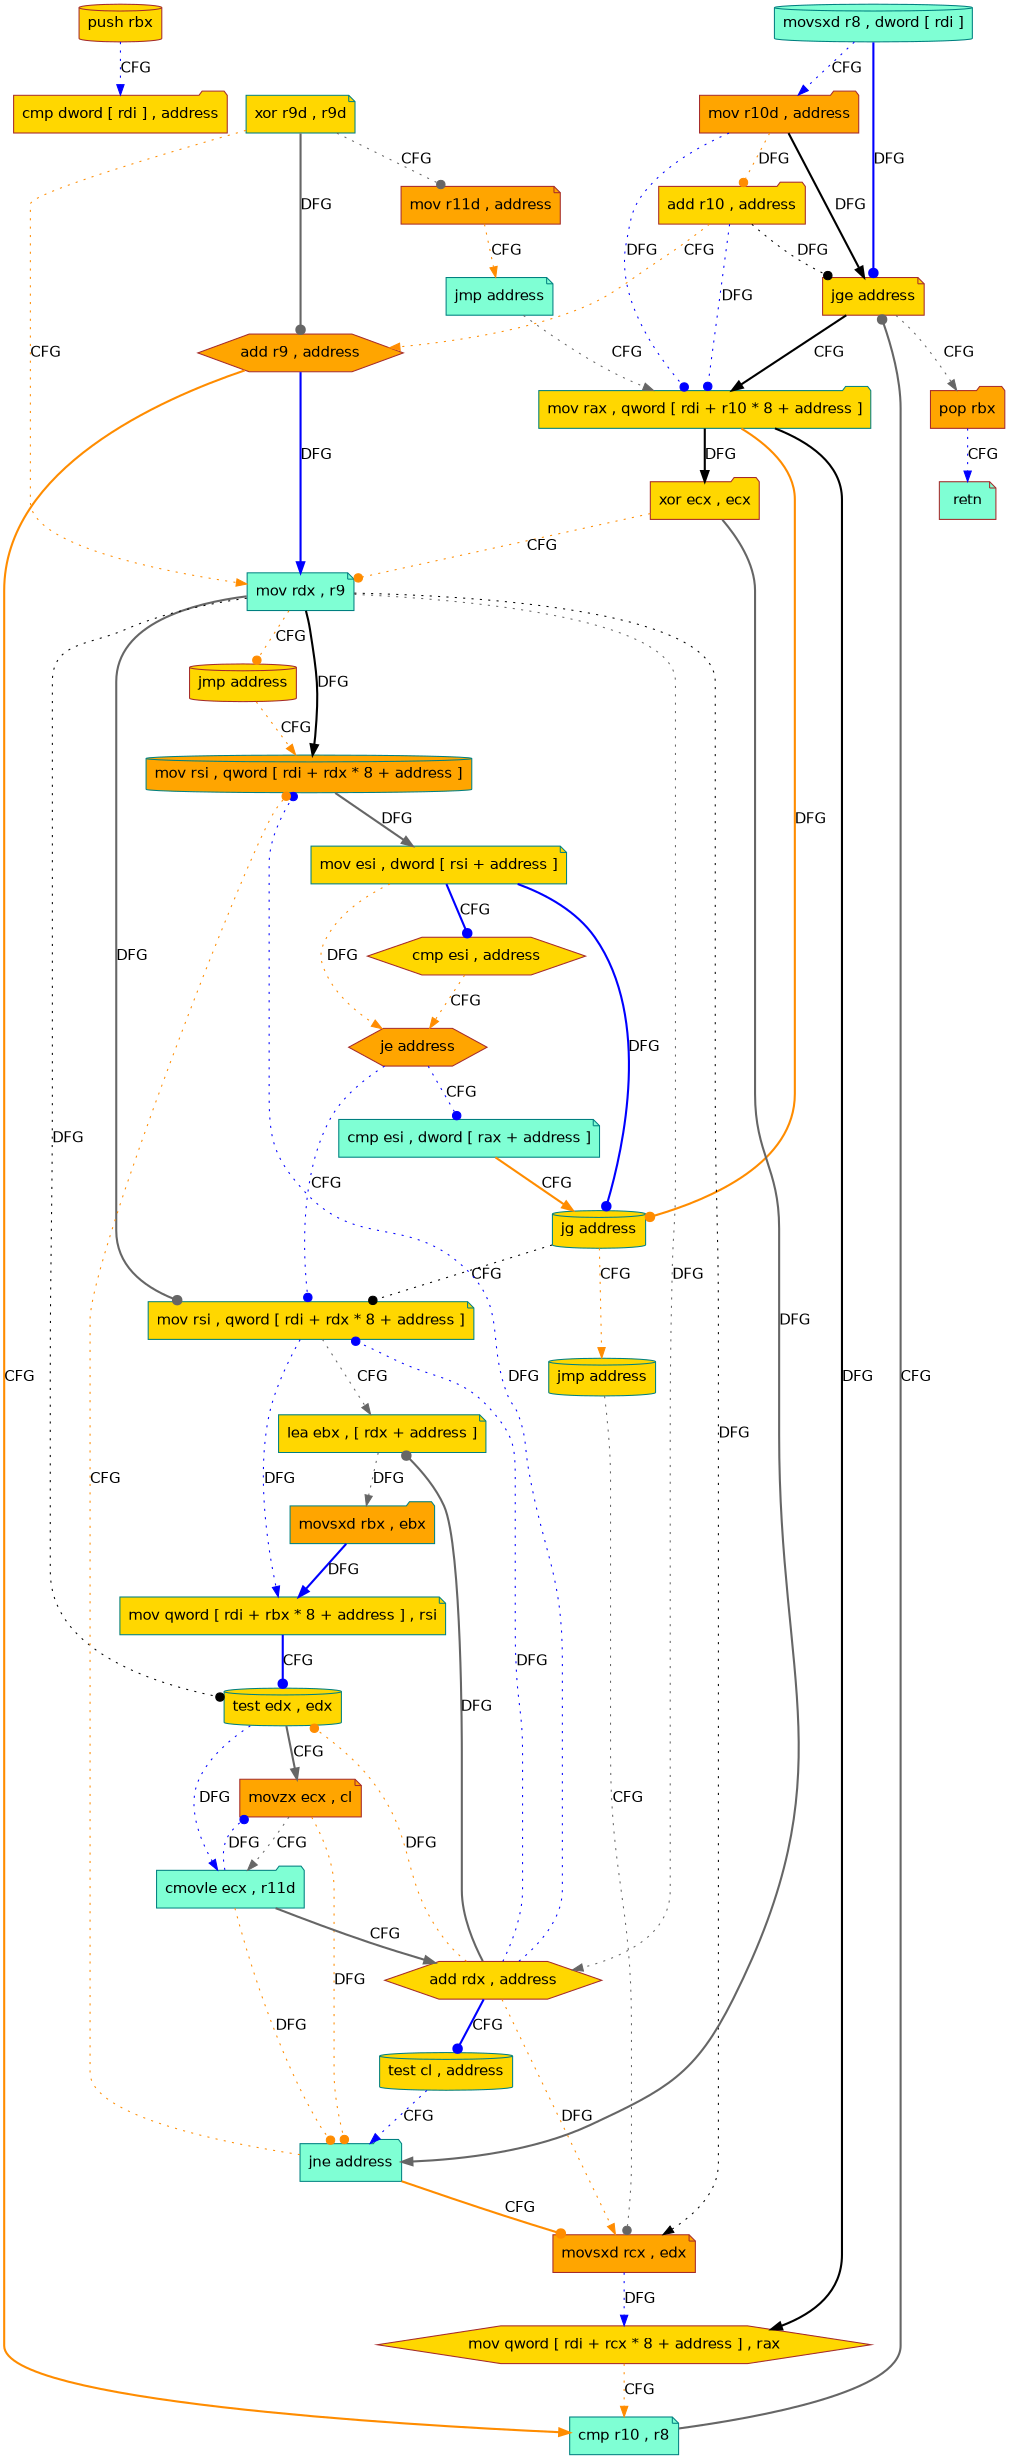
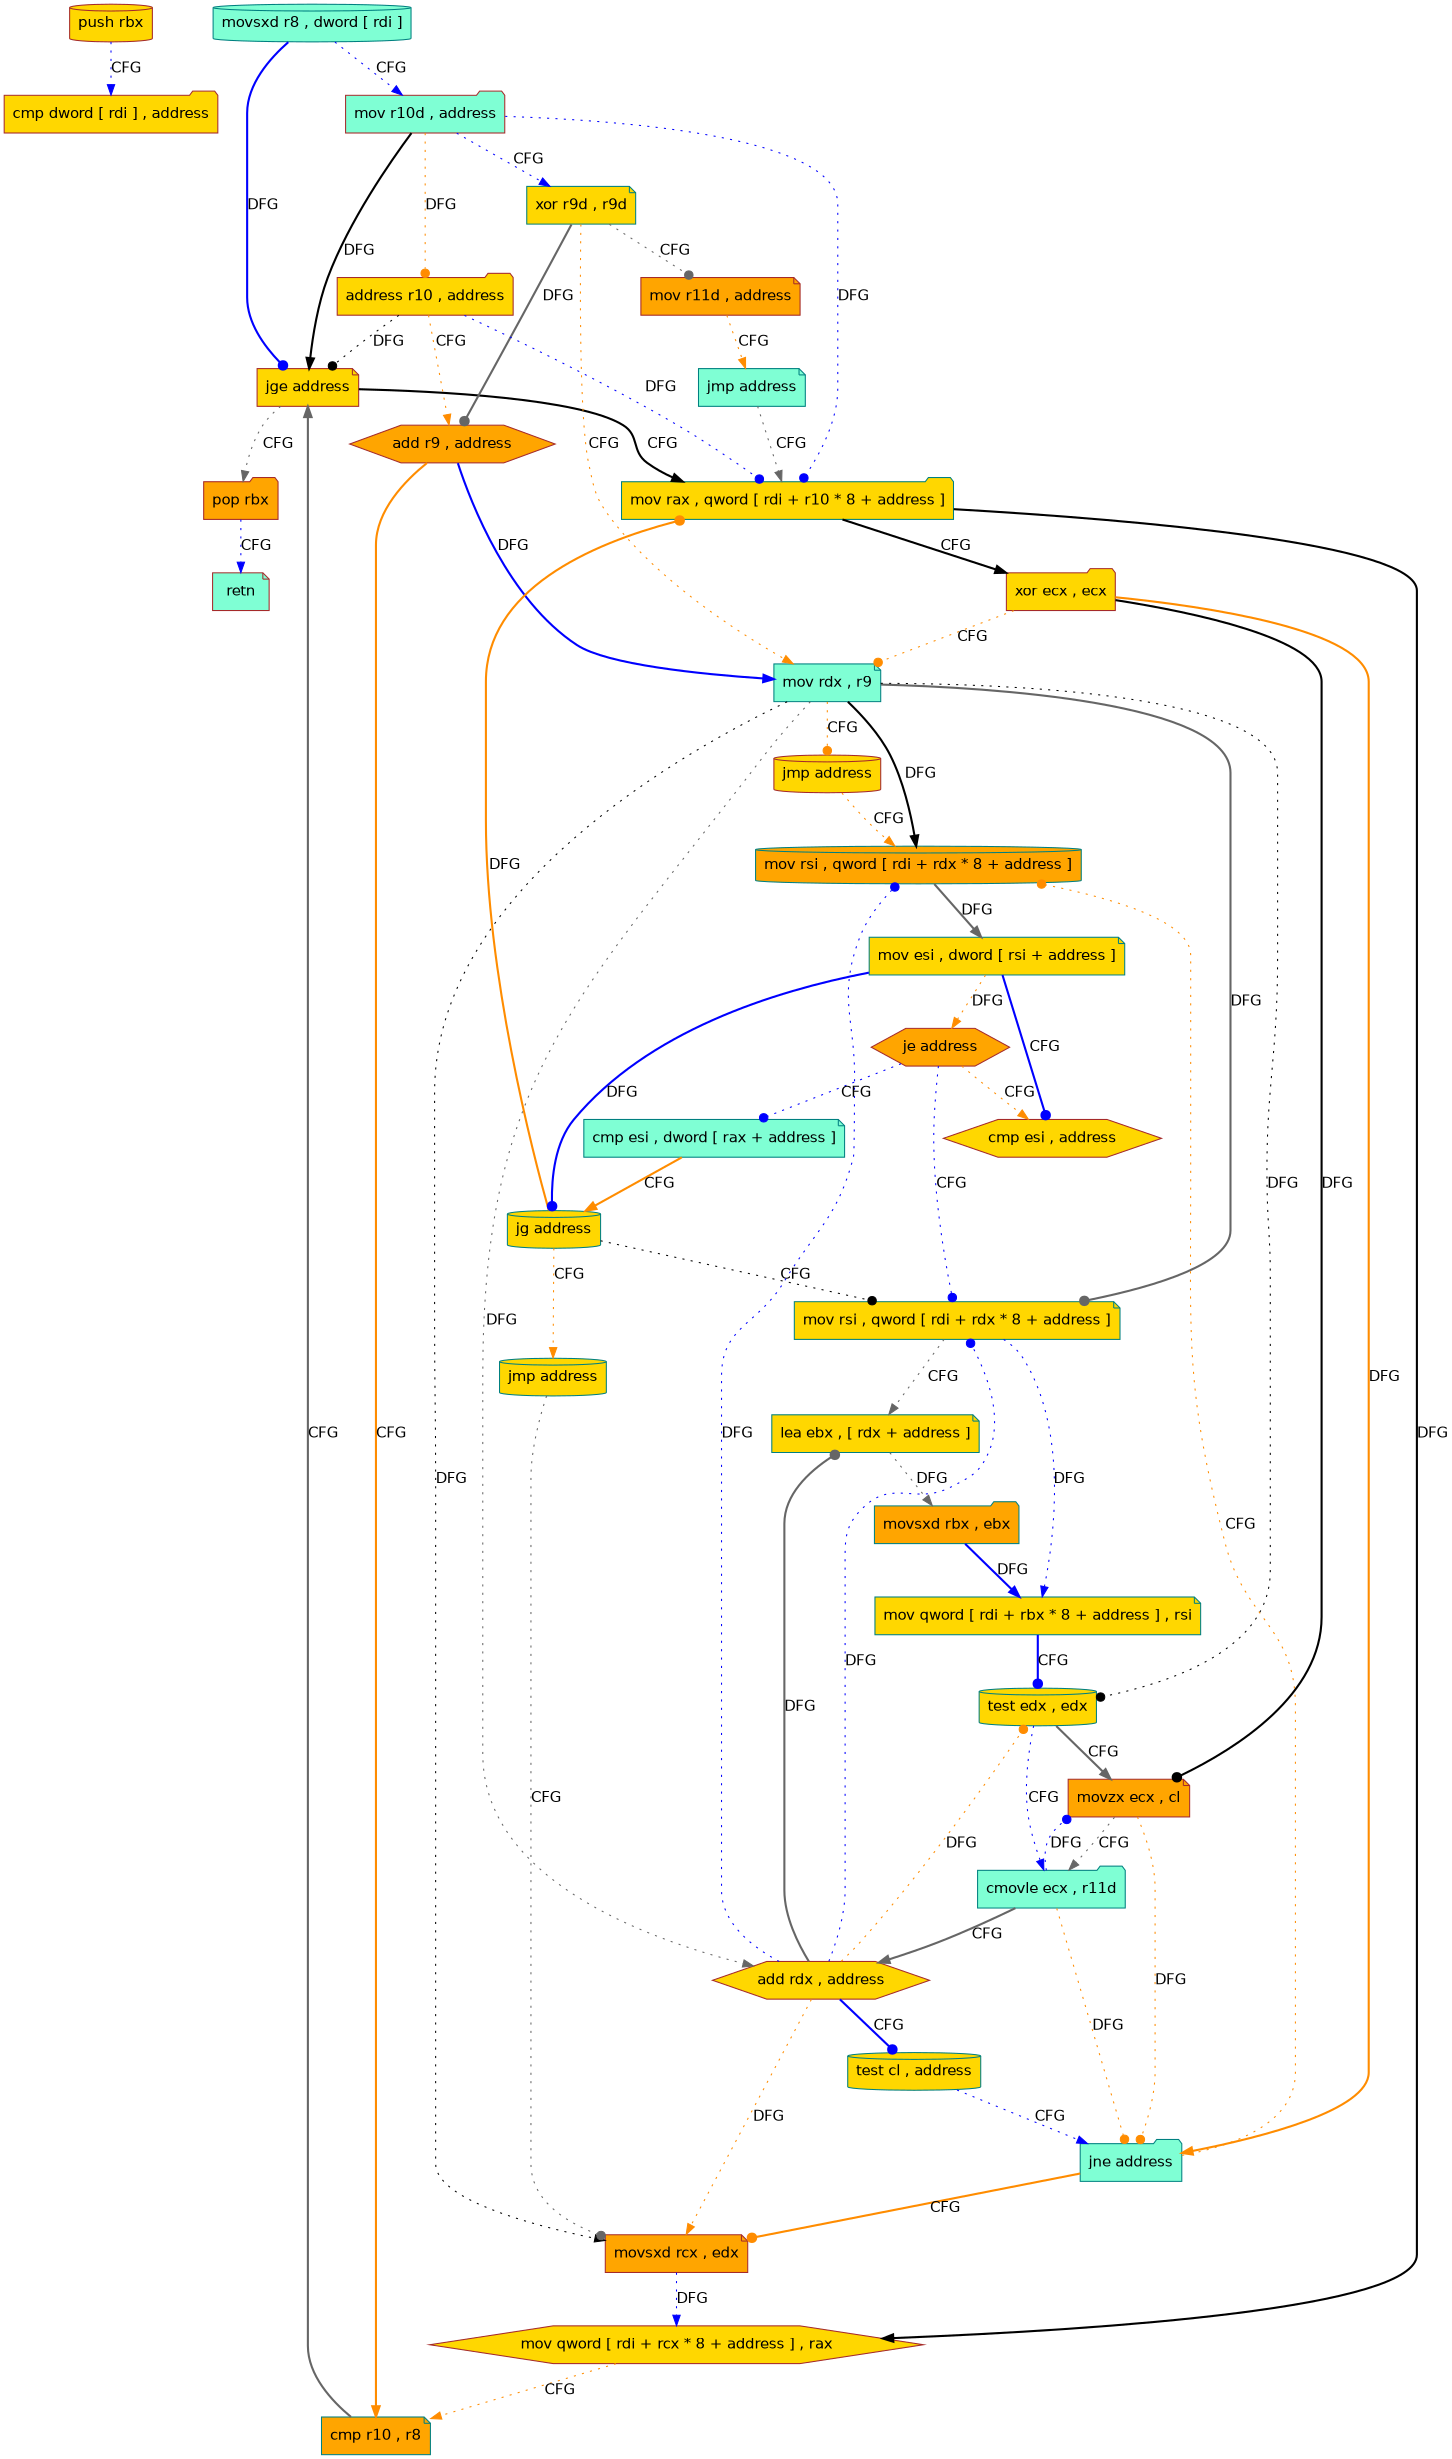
node "mov r10d , address": fillcolor orange -> aquamarine
edge "mov r10d , address" -> "xor r9d , r9d": added, label "CFG"
node "add r10 , address": label "add r10 , address" -> "address r10 , address"
edge "mov rax , qword [ rdi + r10 * 8 + address ]" -> "xor ecx , ecx": label "DFG" -> "CFG"
edge "mov rax , qword [ rdi + r10 * 8 + address ]" -> "jg address": reversed
edge "cmp esi , address" -> "je address": reversed
edge "xor ecx , ecx" -> "movzx ecx , cl": added, label "DFG"
edge "xor ecx , ecx" -> "jne address": color gray40 -> darkorange
edge "cmp r10 , r8" -> "jge address": arrowhead dot -> normal
edge "test edx , edx" -> "cmovle ecx , r11d": label "DFG" -> "CFG"
node "cmp r10 , r8": fillcolor aquamarine -> orange
